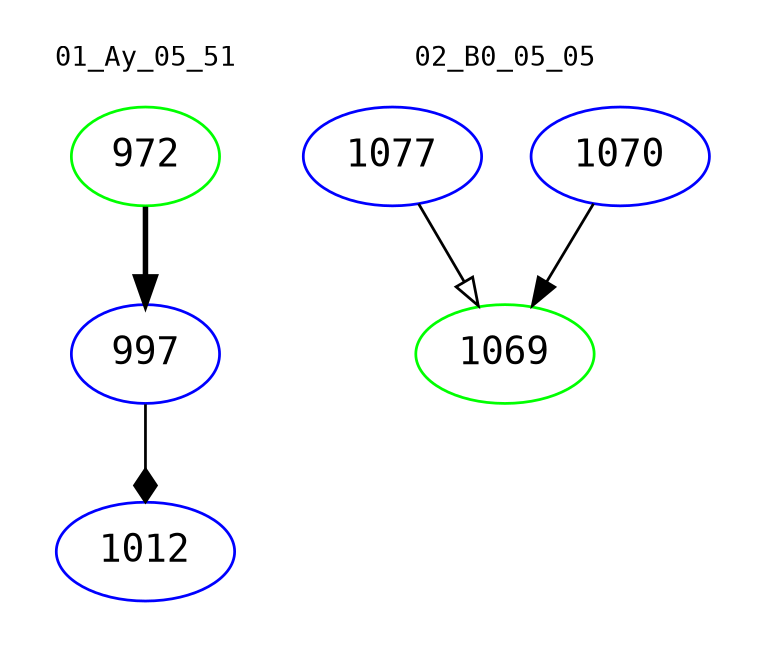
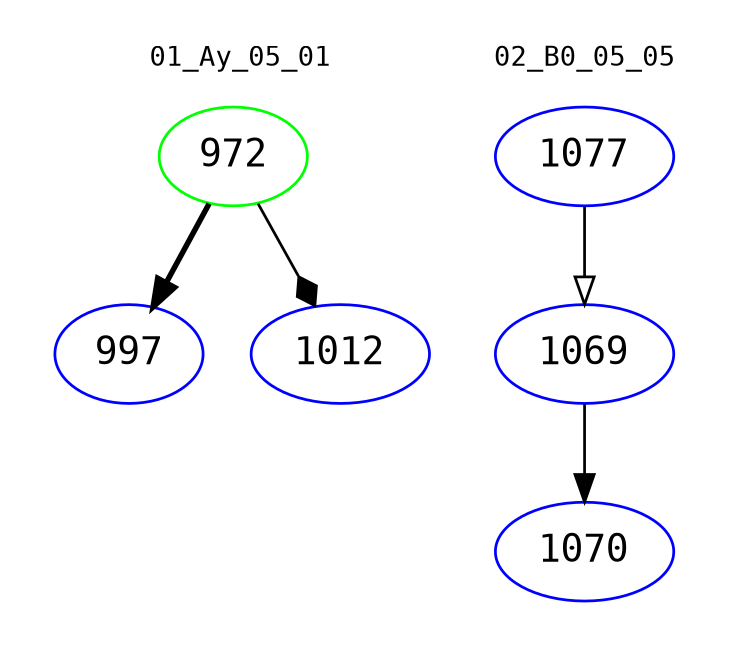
cluster "01_Ay_05_51": label "01_Ay_05_51" -> "01_Ay_05_01"
edge "1070" -> "1069": reversed
node "1069": color green -> blue
edge "997" -> "1012": now "972" -> "1012"
